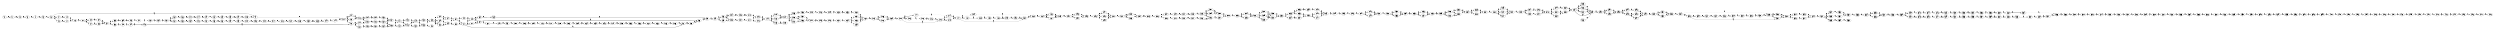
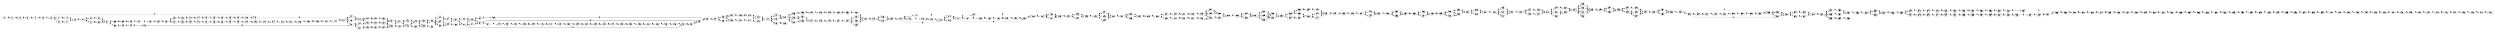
edge "S284" -> "S289": now "S284" -> "S288"
